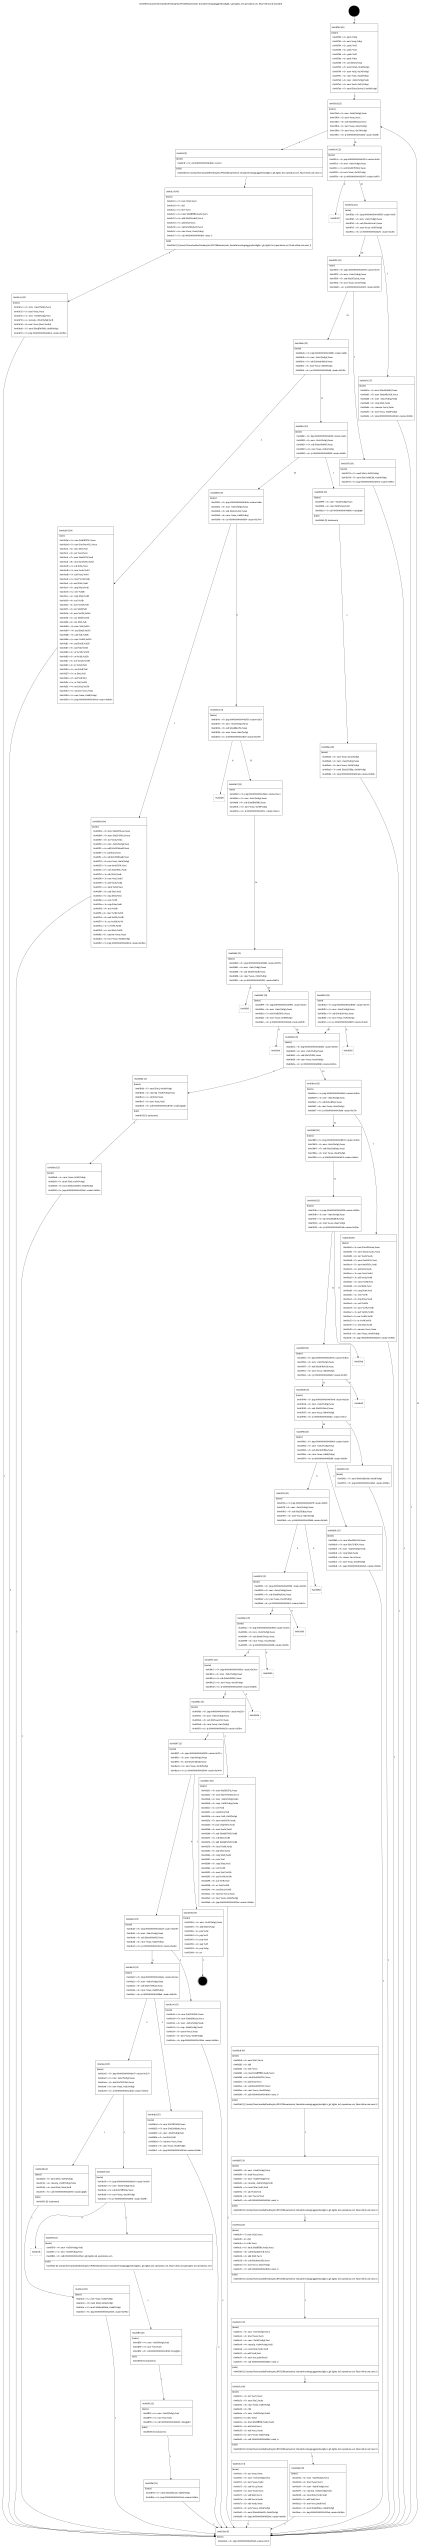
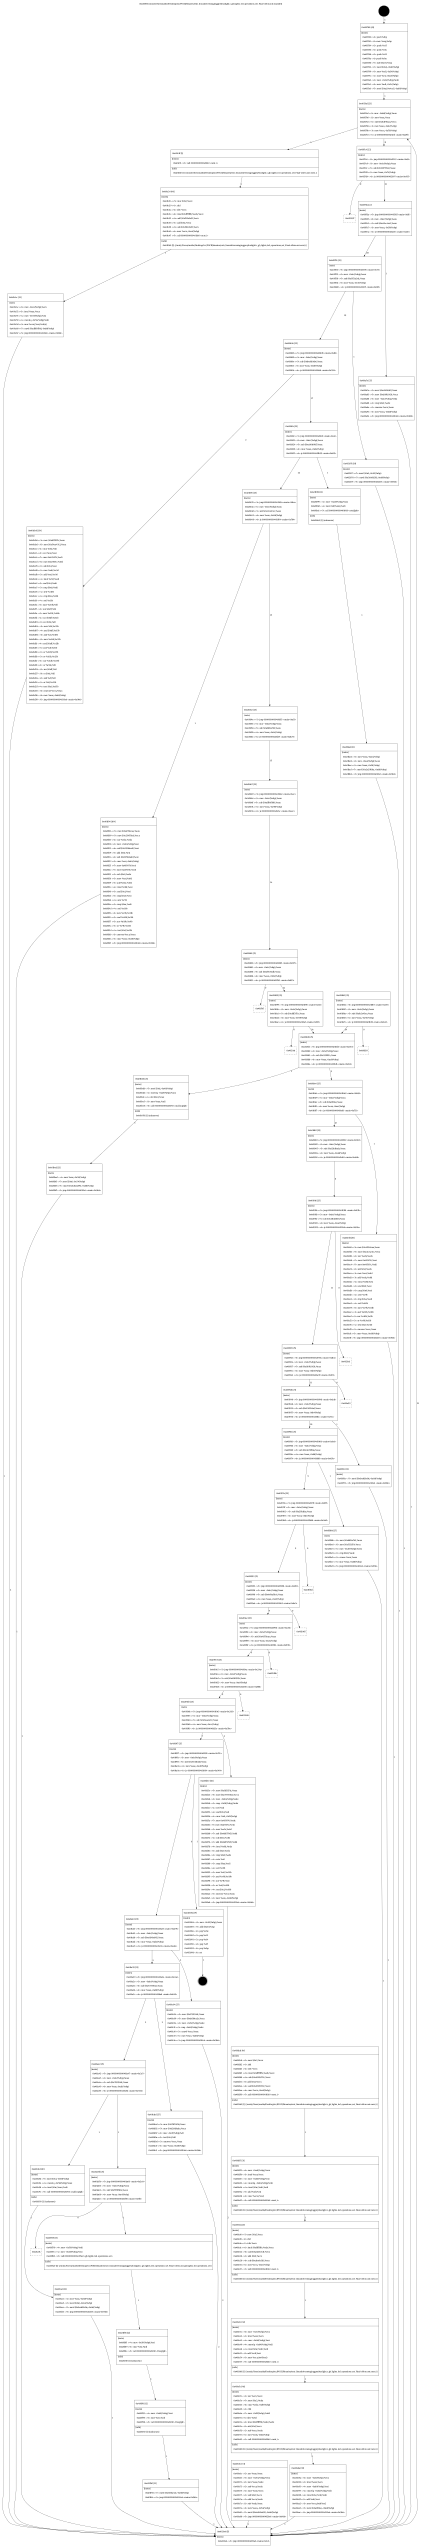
node "0x401fa9": removed
